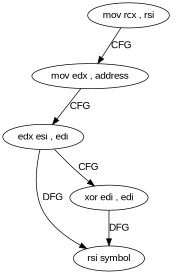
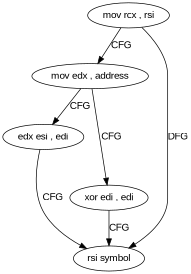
edge "mov rcx , rsi" -> "rsi symbol": added, label "DFG"
edge "edx esi , edi" -> "xor edi , edi": now "mov edx , address" -> "xor edi , edi"
edge "edx esi , edi" -> "rsi symbol": label "DFG" -> "CFG"
edge "xor edi , edi" -> "rsi symbol": label "DFG" -> "CFG"
